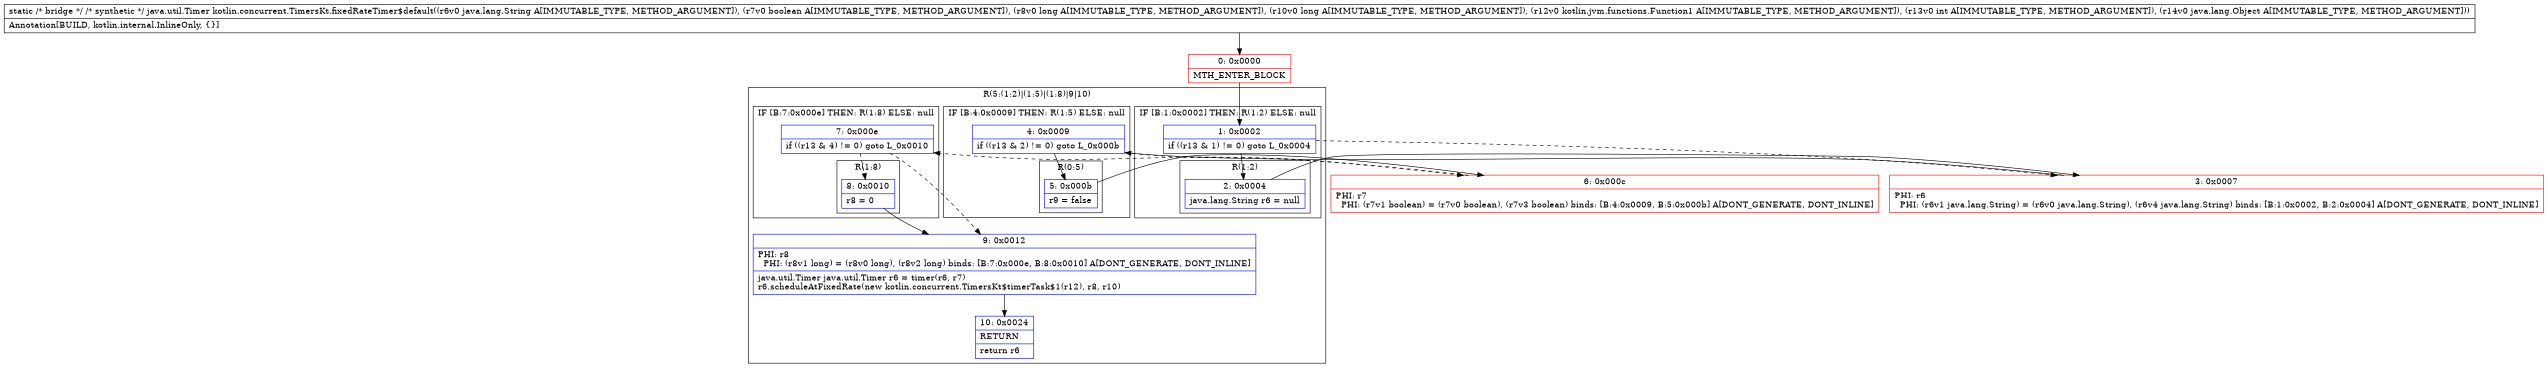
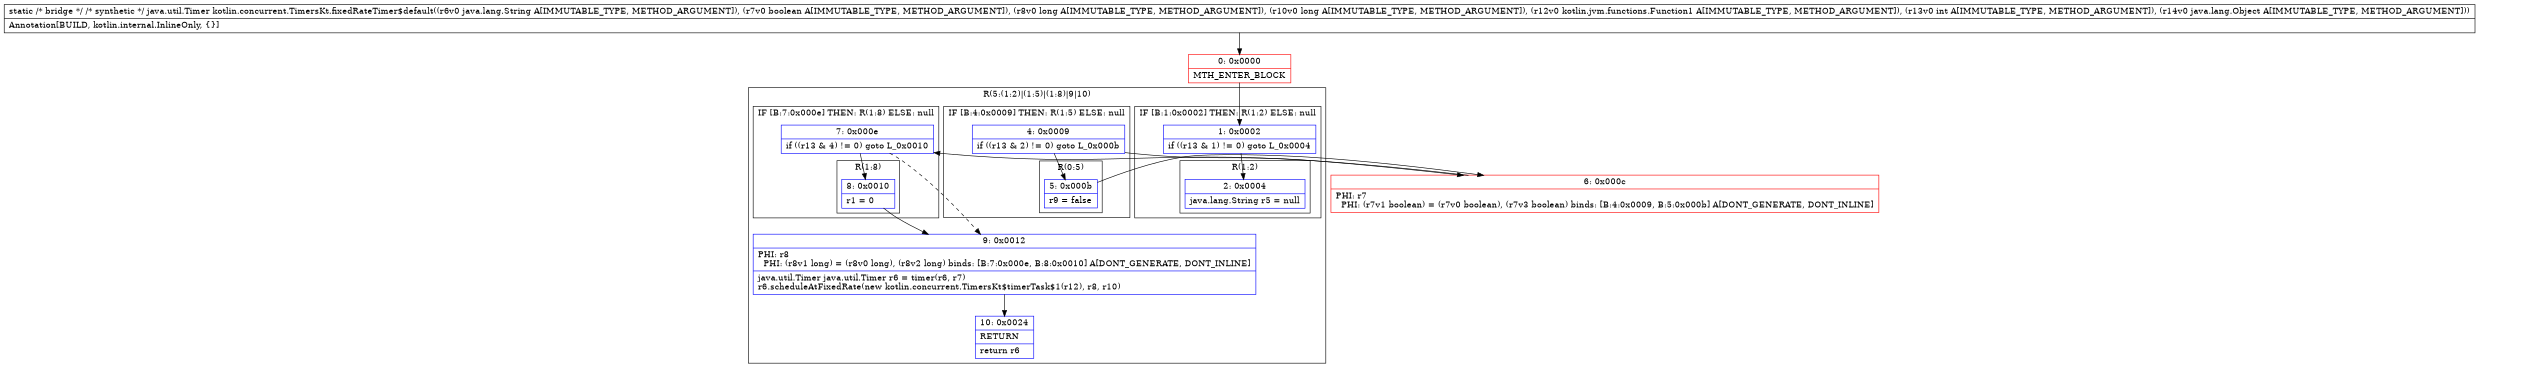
edge "6: 0x000c" -> "7: 0x000e": style dashed -> solid
edge "4: 0x0009" -> "6: 0x000c": style dashed -> solid
edge "7: 0x000e" -> "8: 0x0010": style dashed -> solid
node "3: 0x0007": removed
node "8: 0x0010": text "r8 = 0" -> "r1 = 0"
node "2: 0x0004": text "java.lang.String r6 = null" -> "java.lang.String r5 = null"
